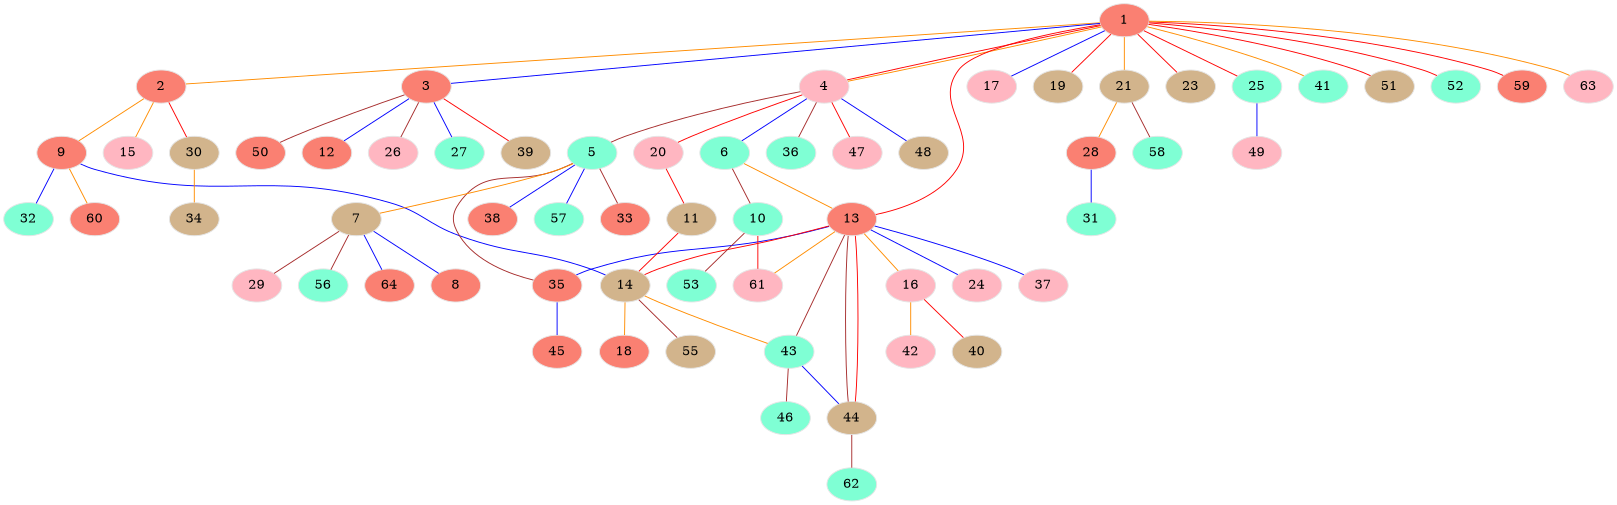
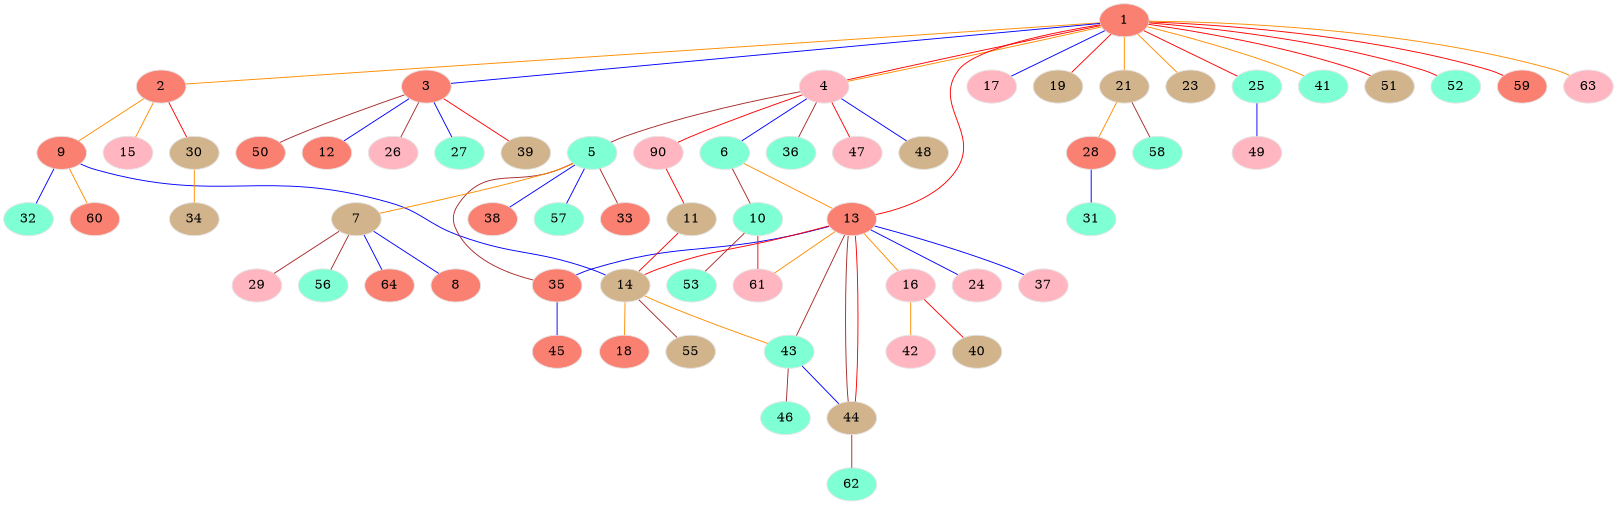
edge "1" -- "23": color red -> darkorange
node "20": label "20" -> "90"
